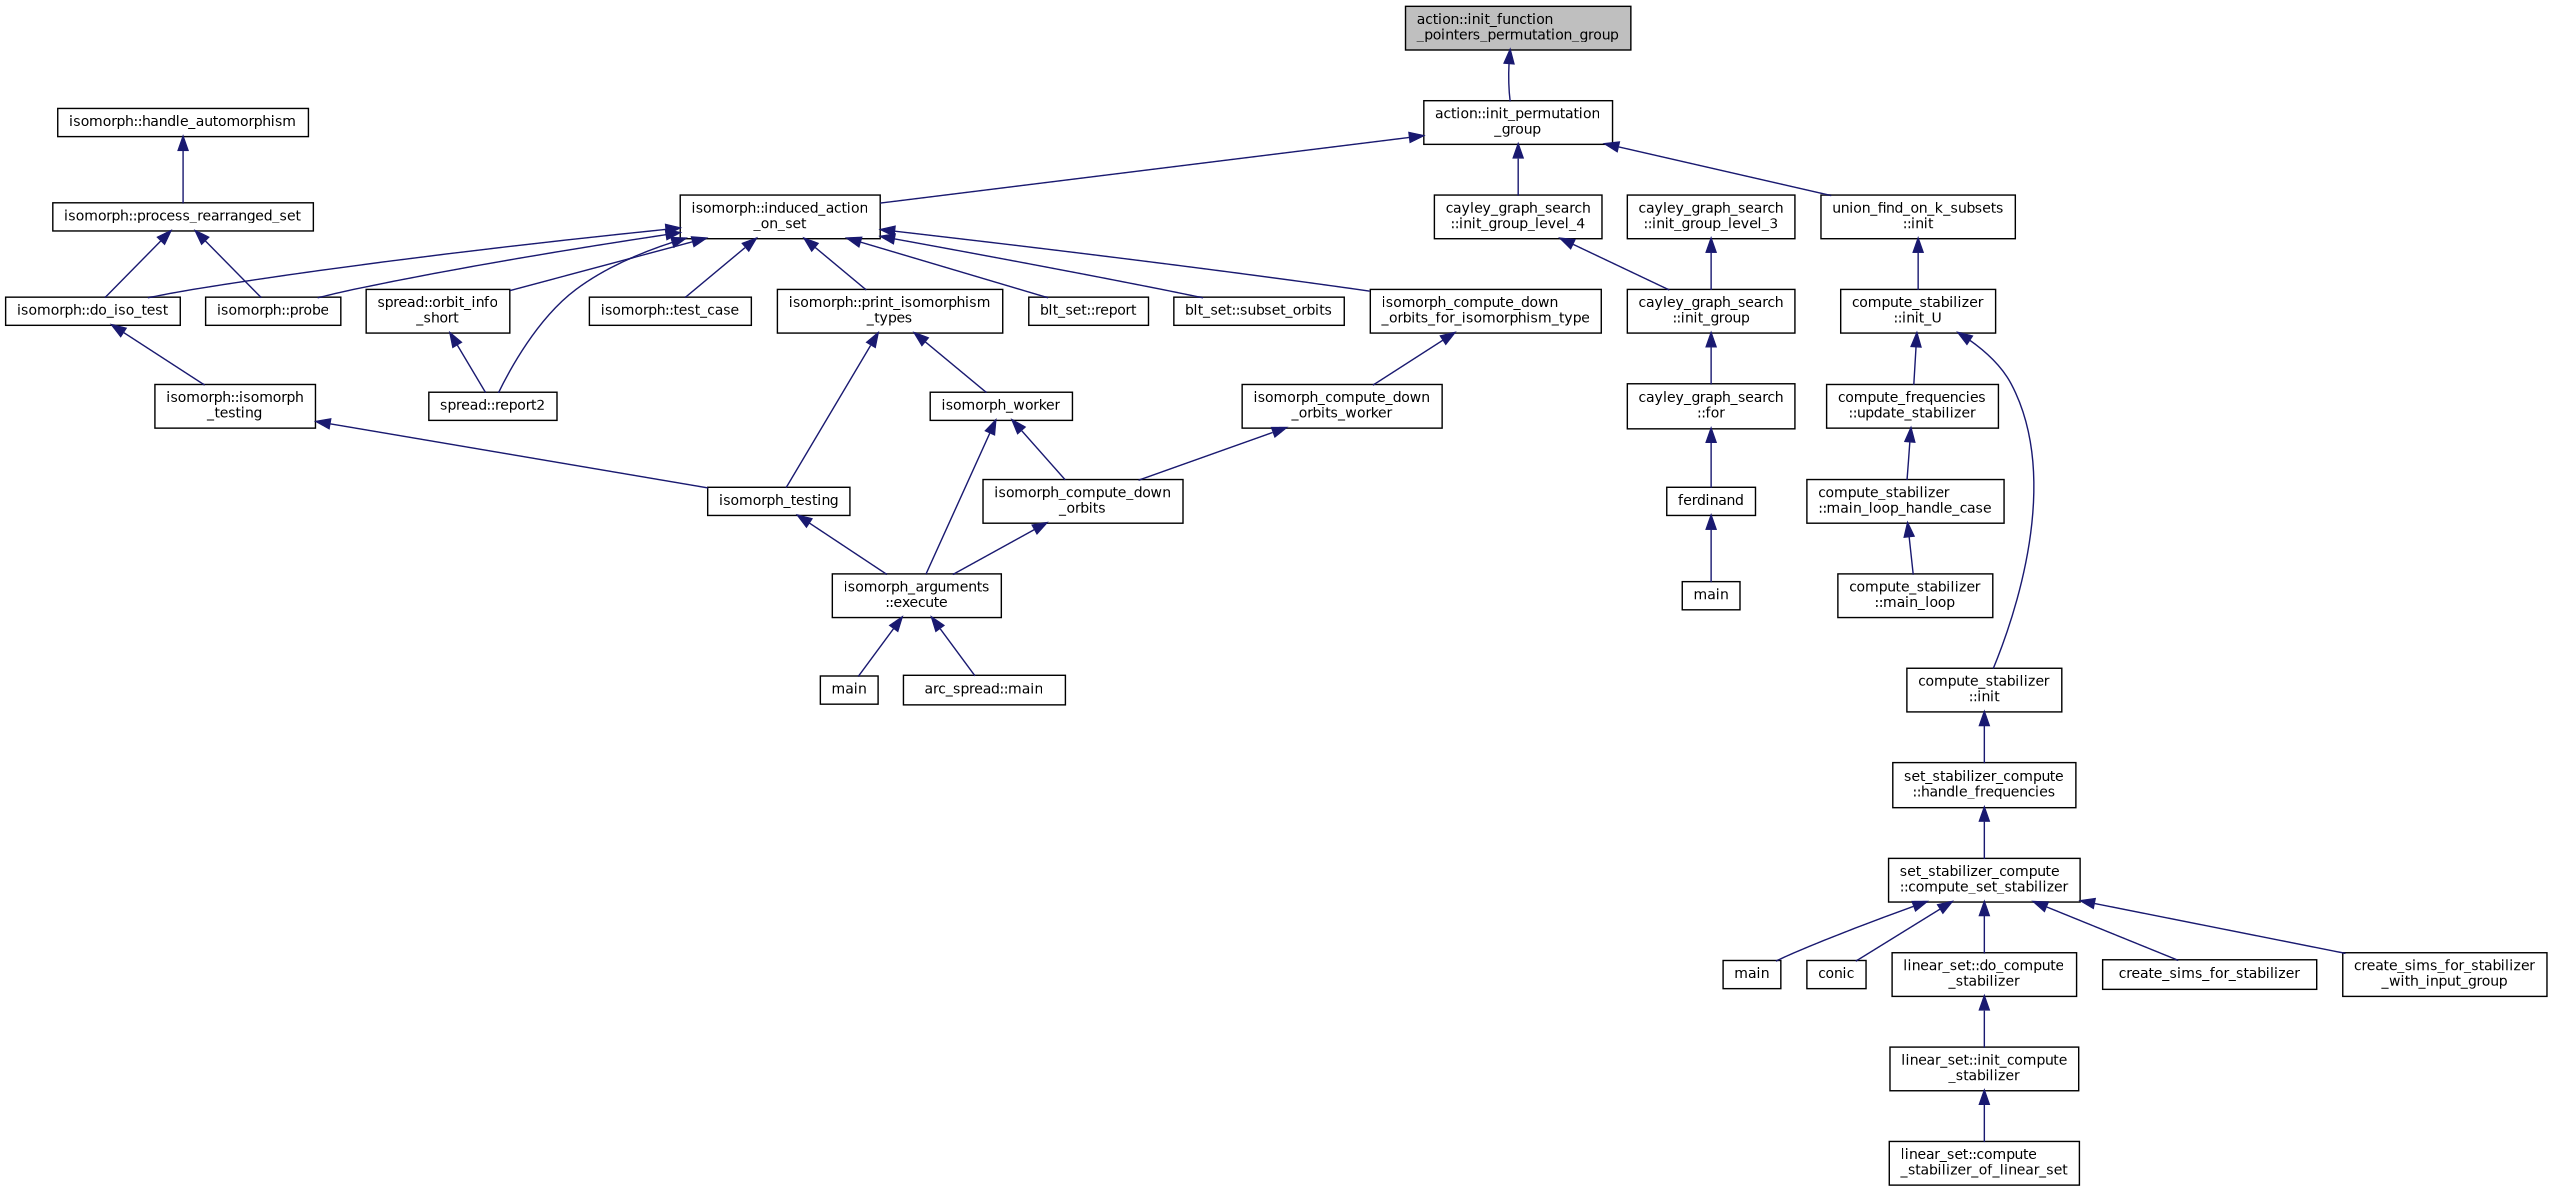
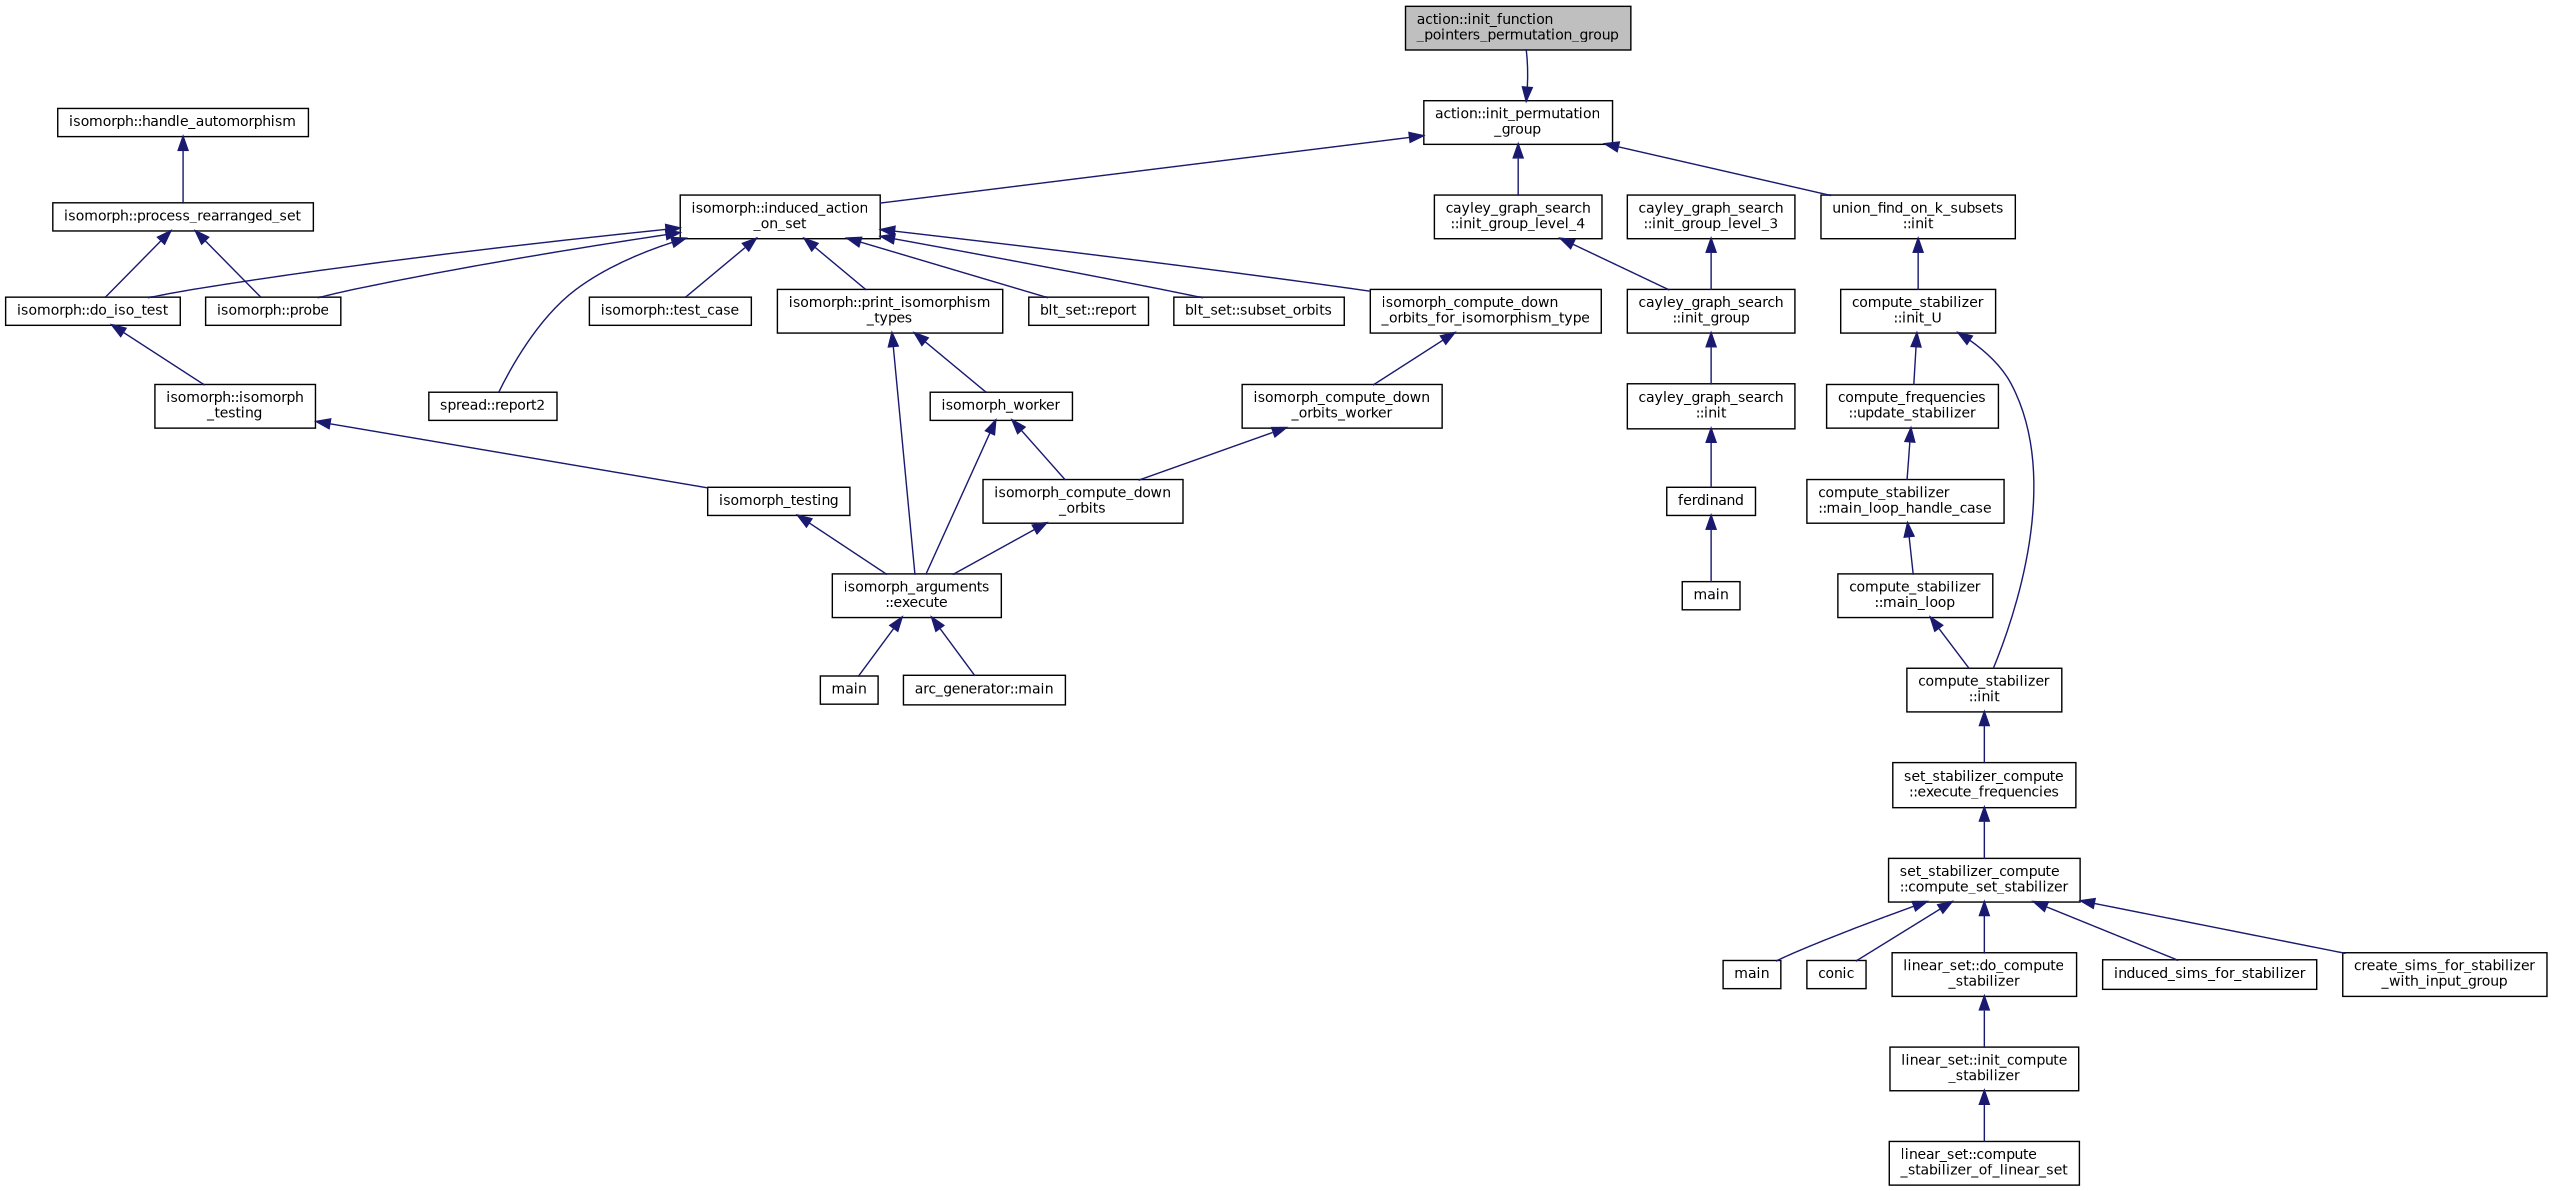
edge "action::init_permutation _group" -> "action::init_function _pointers_permutation_group": reversed
node "spread::orbit_info _short": removed
node "cayley_graph_search ::for": label "cayley_graph_search ::for" -> "cayley_graph_search ::init"
edge "isomorph_testing" -> "isomorph::print_isomorphism _types": now "isomorph_arguments ::execute" -> "isomorph::print_isomorphism _types"
edge "compute_stabilizer ::init" -> "compute_stabilizer ::main_loop": added
node "arc_spread::main": label "arc_spread::main" -> "arc_generator::main"
node "set_stabilizer_compute ::handle_frequencies": label "set_stabilizer_compute ::handle_frequencies" -> "set_stabilizer_compute ::execute_frequencies"
node "create_sims_for_stabilizer": label "create_sims_for_stabilizer" -> "induced_sims_for_stabilizer"
